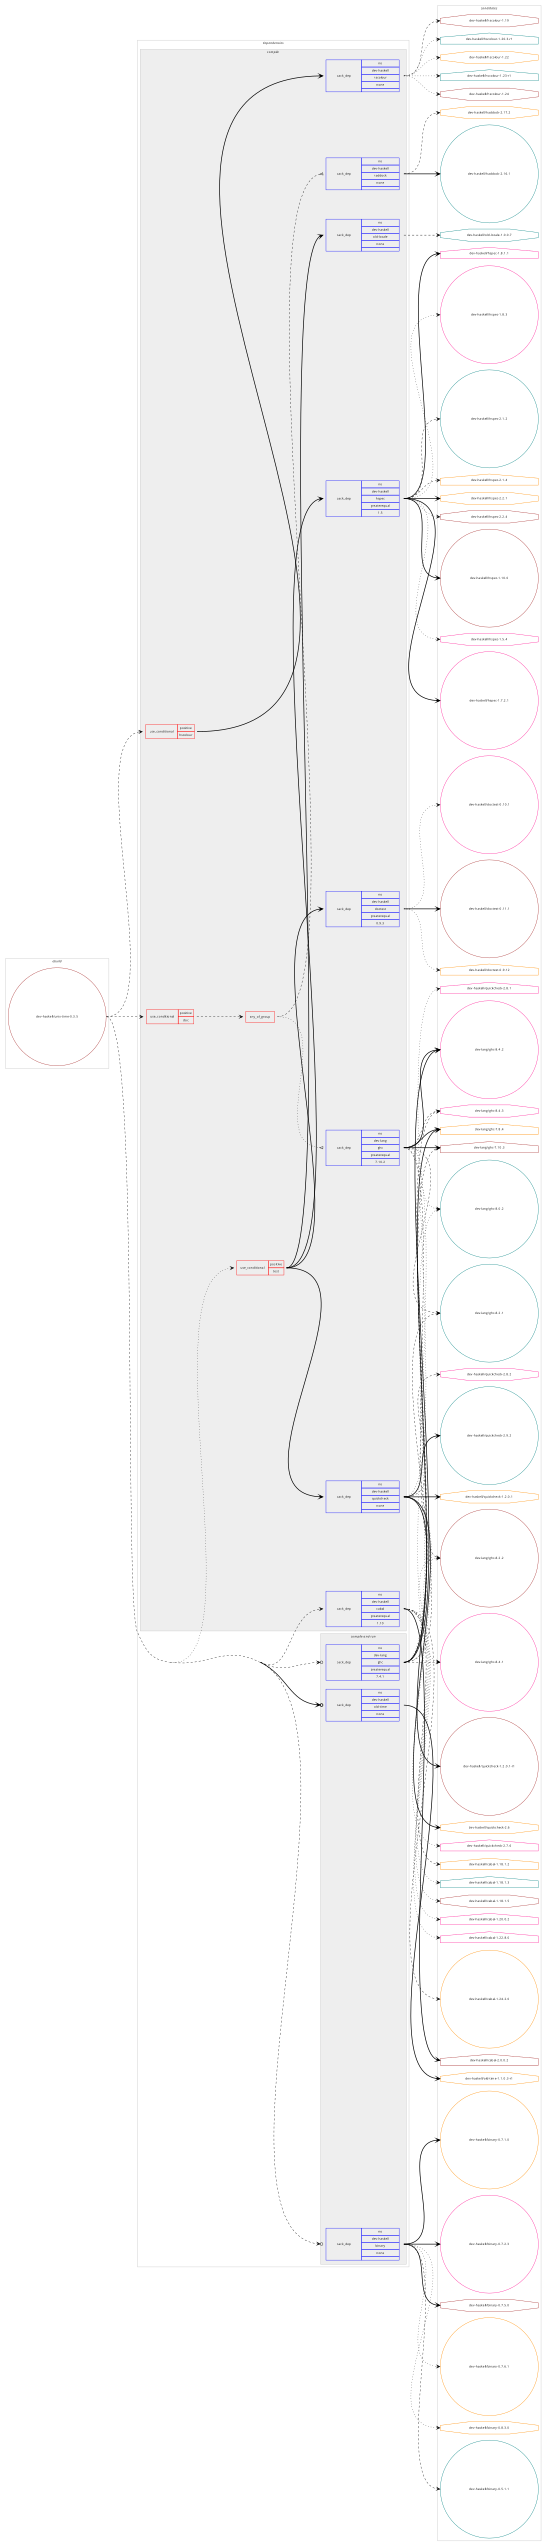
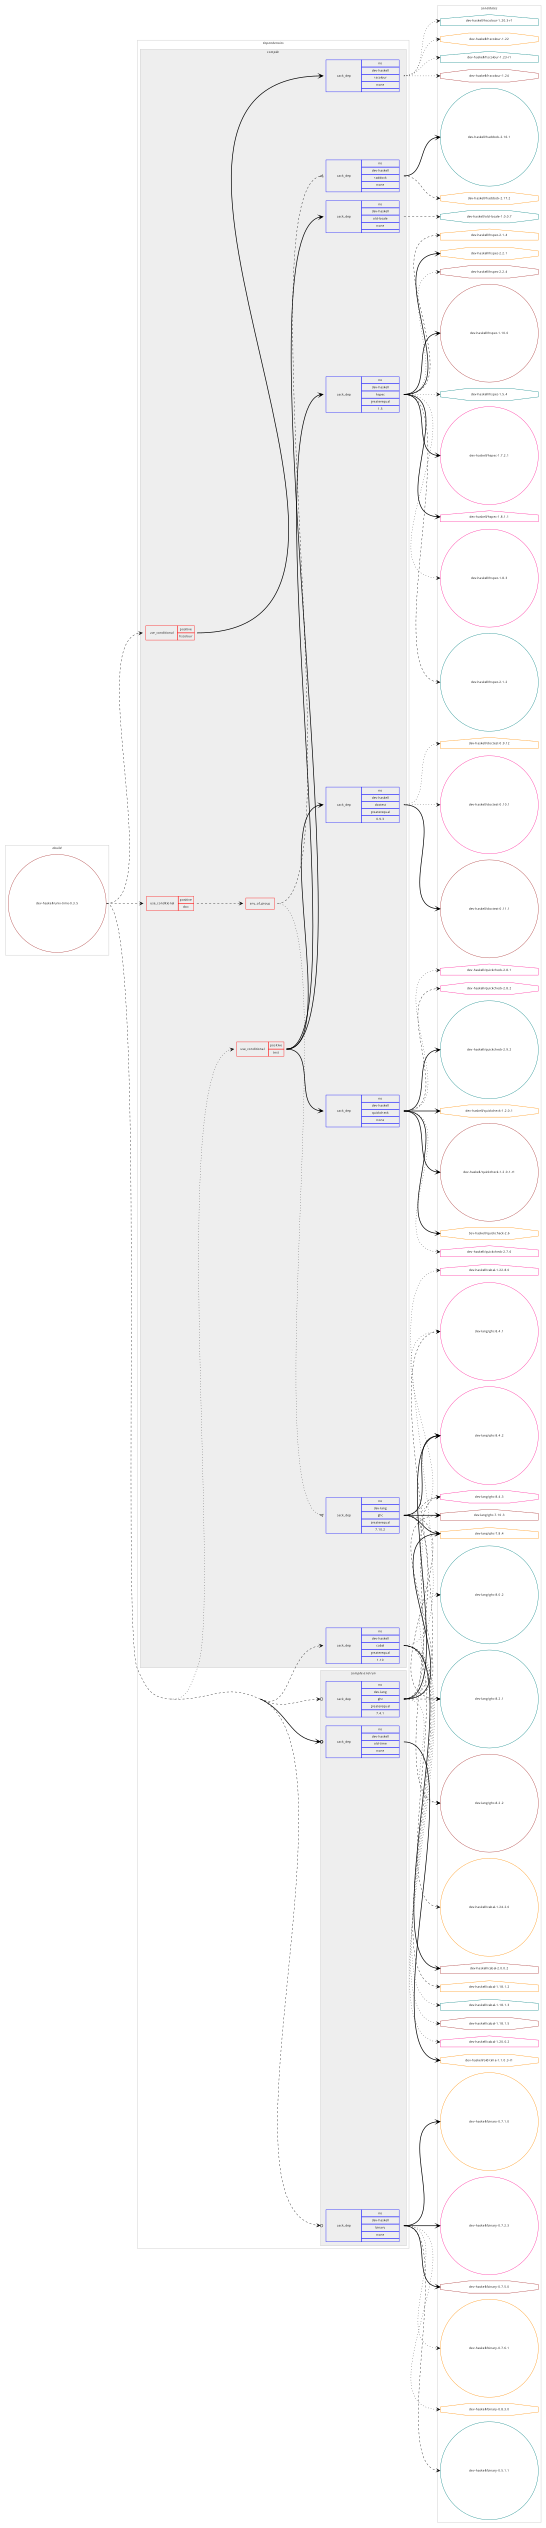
node "dev-haskell/hscolour-1.19": removed
node "dev-haskell/hspec-1.5.4": color deeppink -> teal
